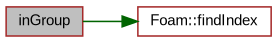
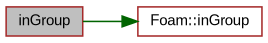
node "Foam::findIndex": label "Foam::findIndex" -> "Foam::inGroup"
